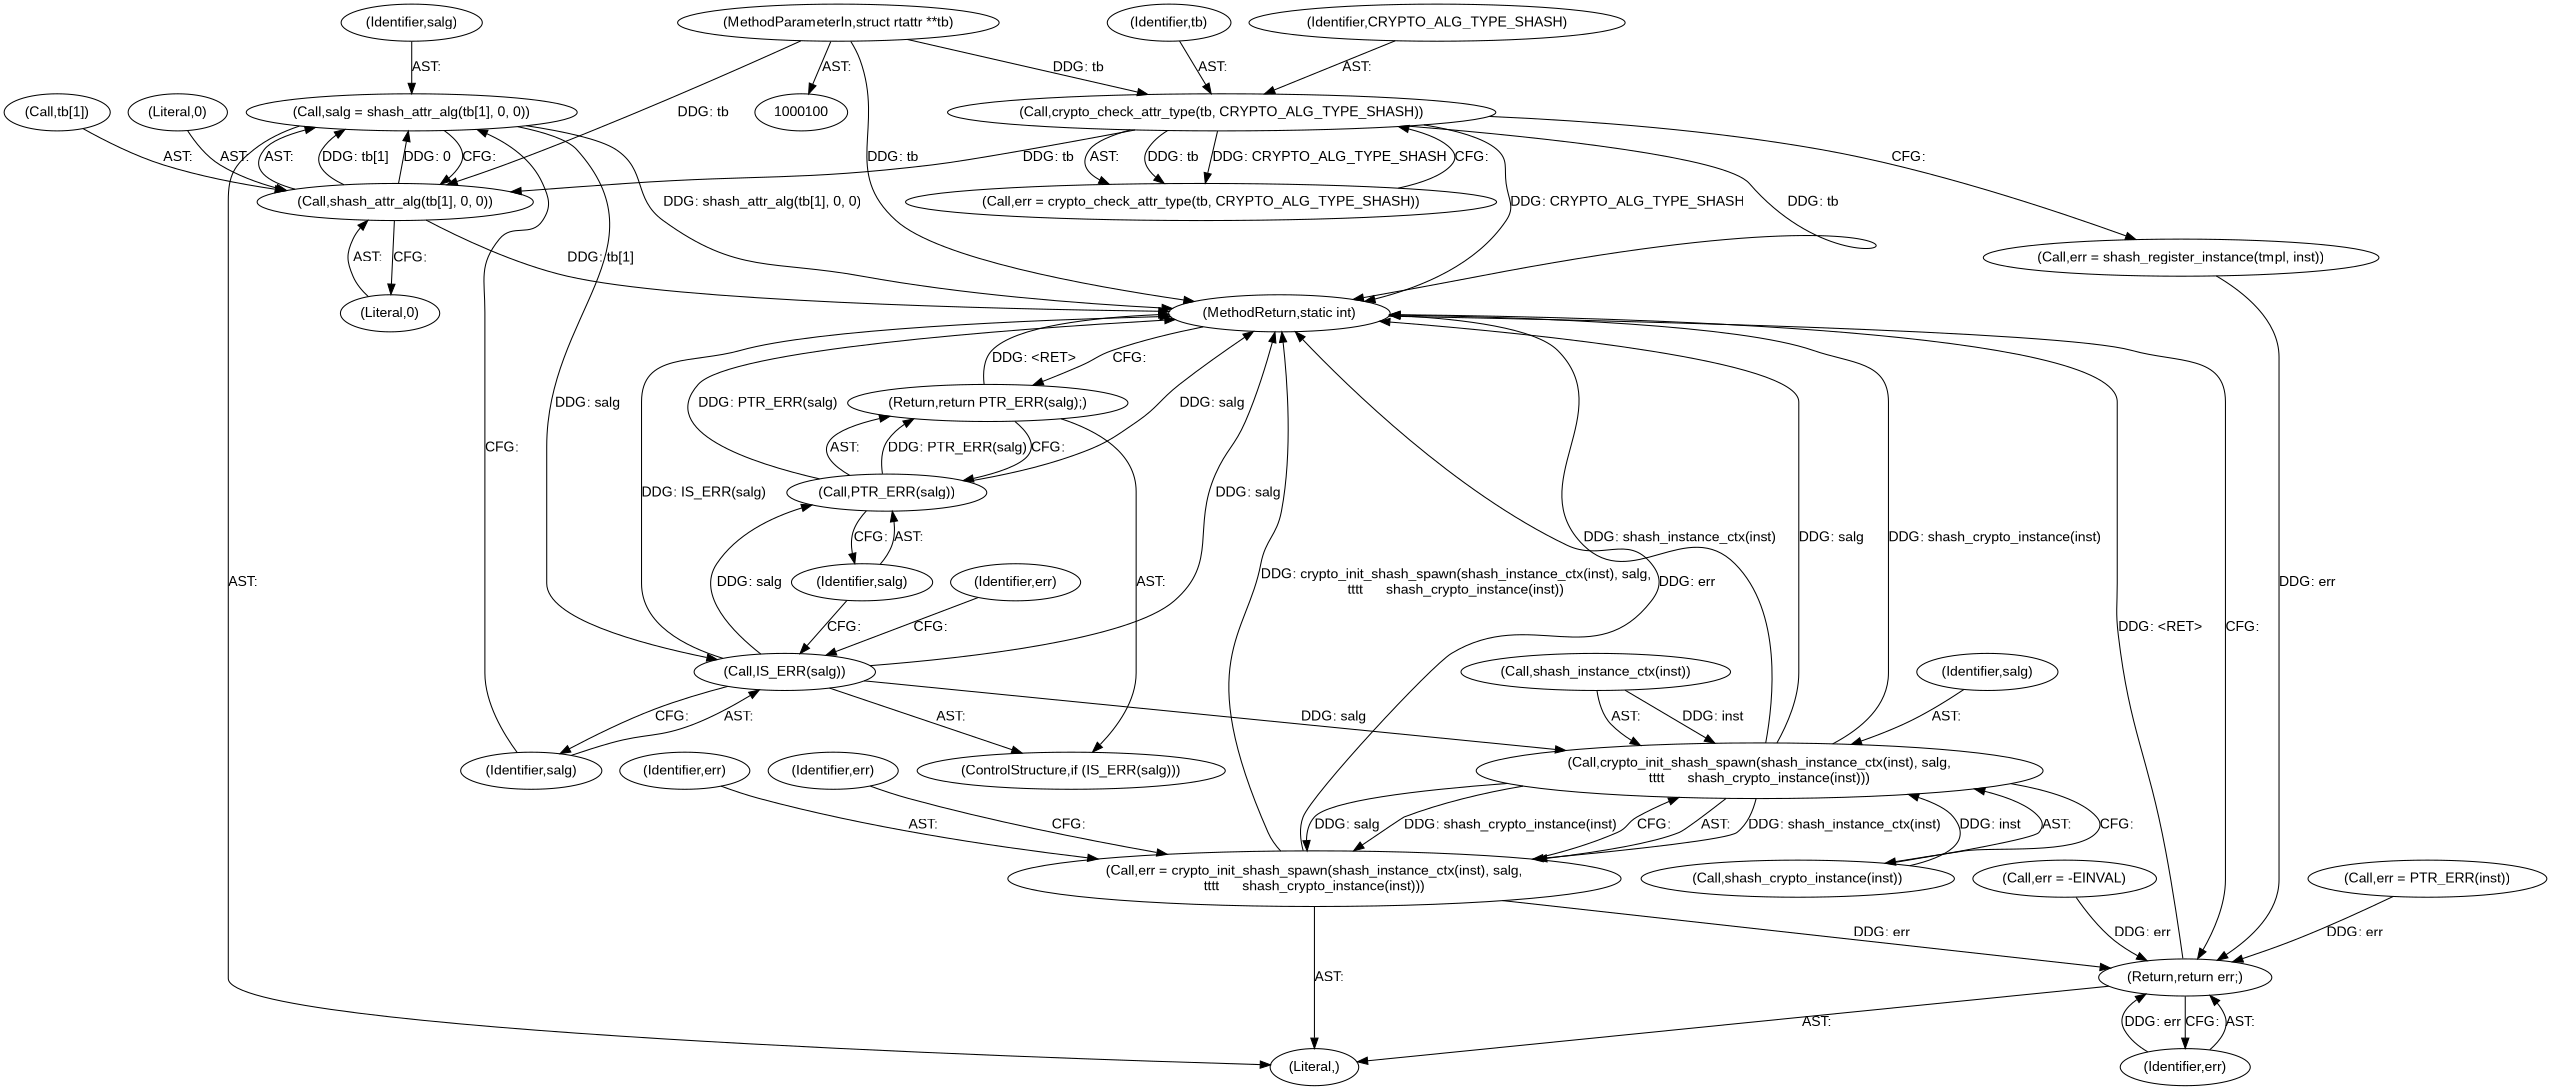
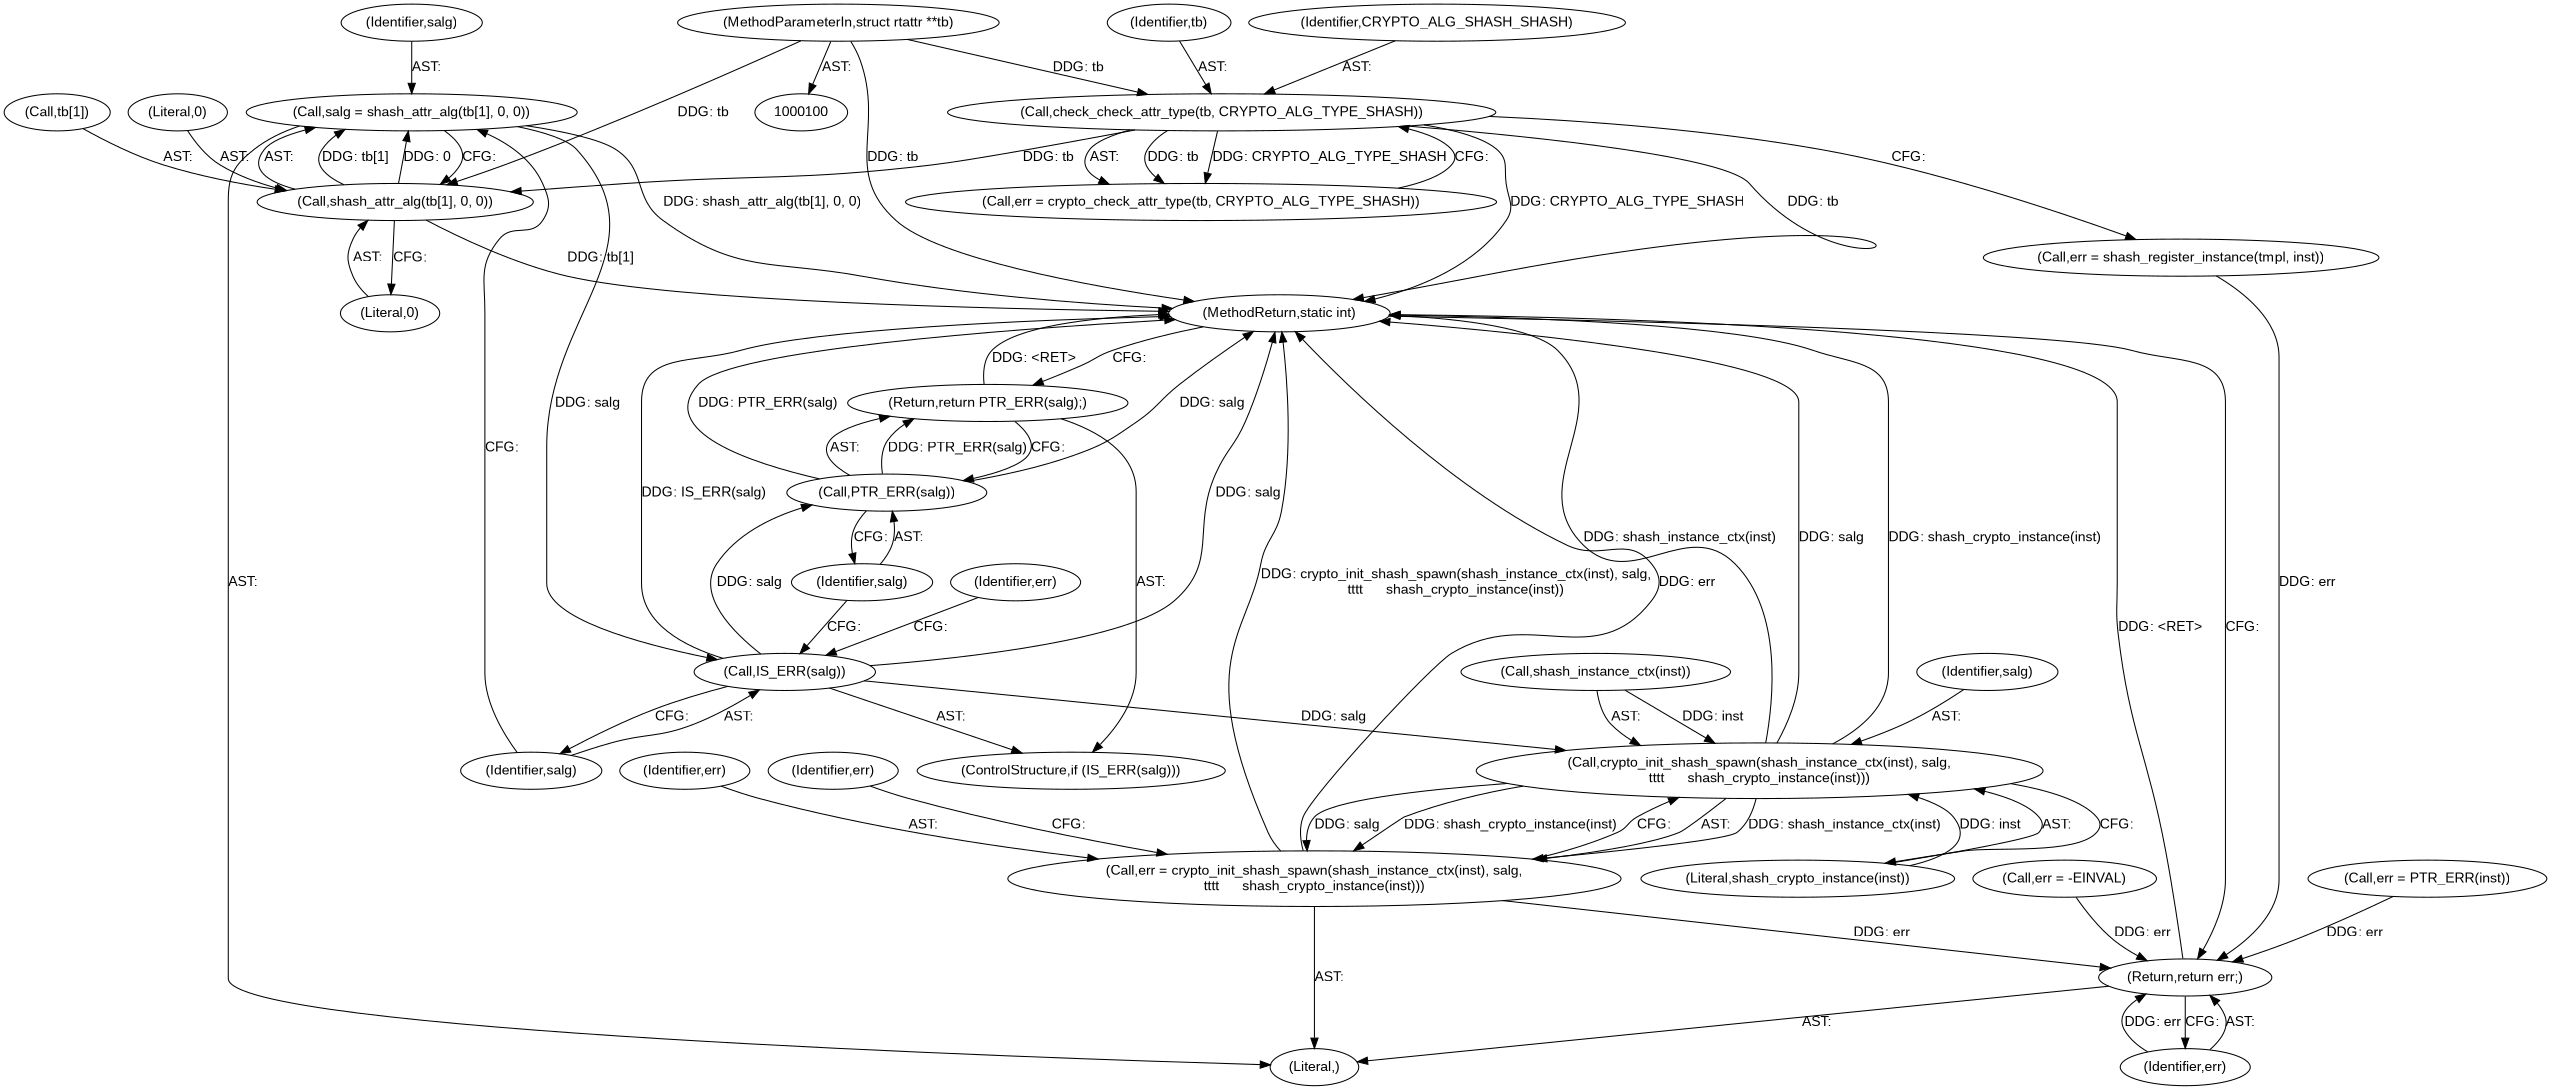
node "(Identifier,CRYPTO_ALG_TYPE_SHASH)": label "(Identifier,CRYPTO_ALG_TYPE_SHASH)" -> "(Identifier,CRYPTO_ALG_SHASH_SHASH)"
node "(Call,crypto_check_attr_type(tb, CRYPTO_ALG_TYPE_SHASH))": label "(Call,crypto_check_attr_type(tb, CRYPTO_ALG_TYPE_SHASH))" -> "(Call,check_check_attr_type(tb, CRYPTO_ALG_TYPE_SHASH))"
node "(Call,shash_crypto_instance(inst))": label "(Call,shash_crypto_instance(inst))" -> "(Literal,shash_crypto_instance(inst))"
